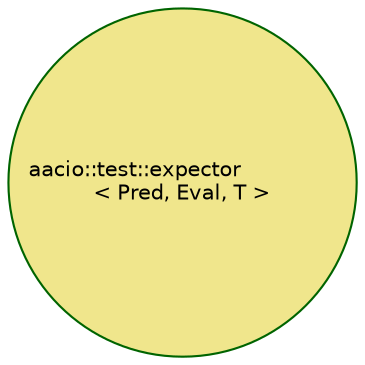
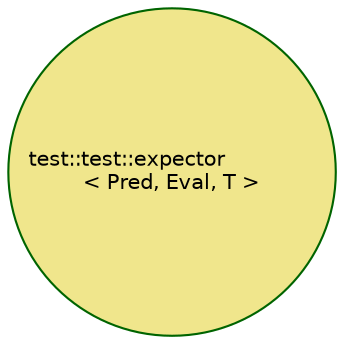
node "aacio::test::expector < Pred, Eval, T >": label "aacio::test::expector < Pred, Eval, T >" -> "test::test::expector < Pred, Eval, T >"
